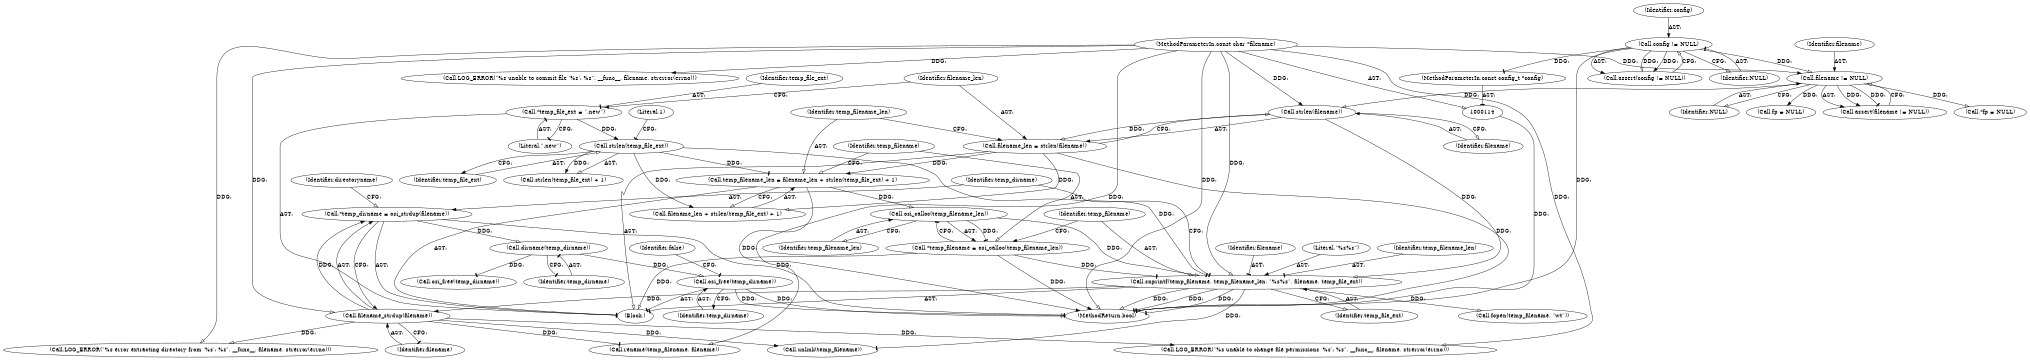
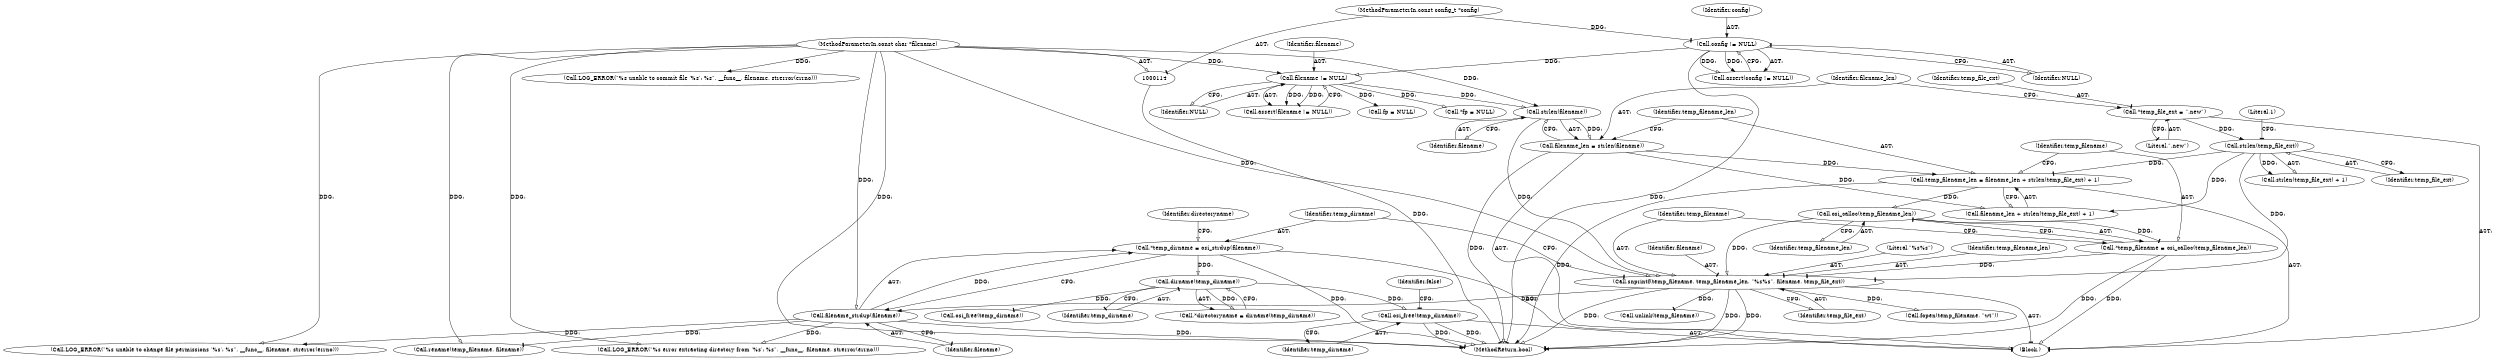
edge "(Call,config != NULL)" -> "(MethodParameterIn,const config_t *config)": reversed
node "(Call,*directoryname = dirname(temp_dirname))": added
edge "(Call,filename_strdup(filename))" -> "(Call,unlink(temp_filename))": now "(Call,filename_strdup(filename))" -> "(MethodReturn,bool)"
